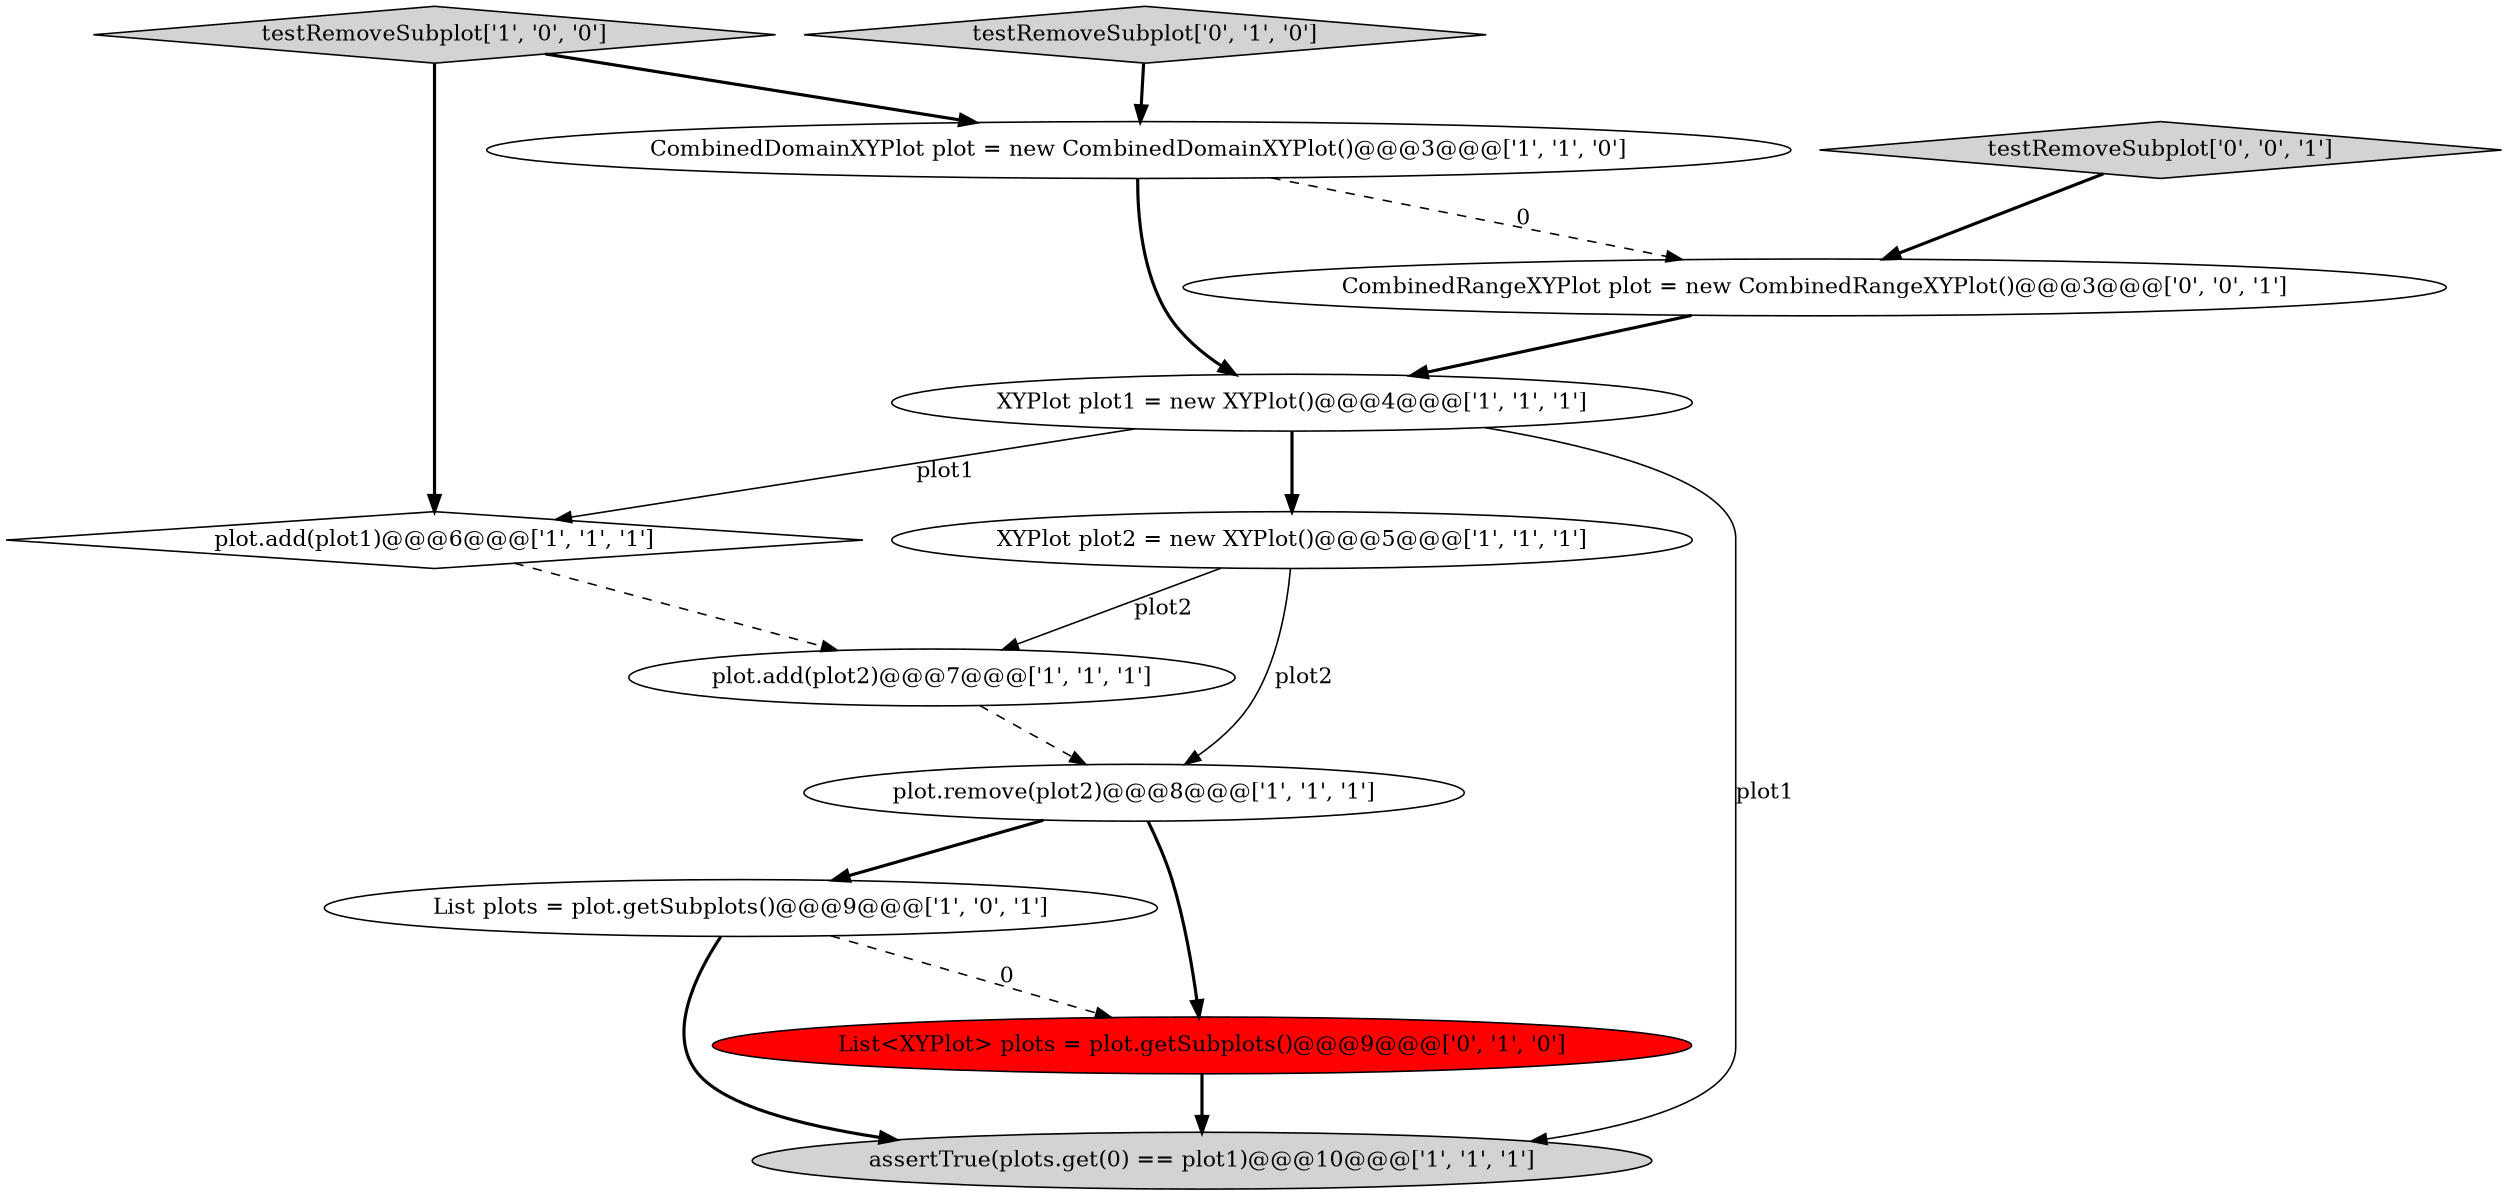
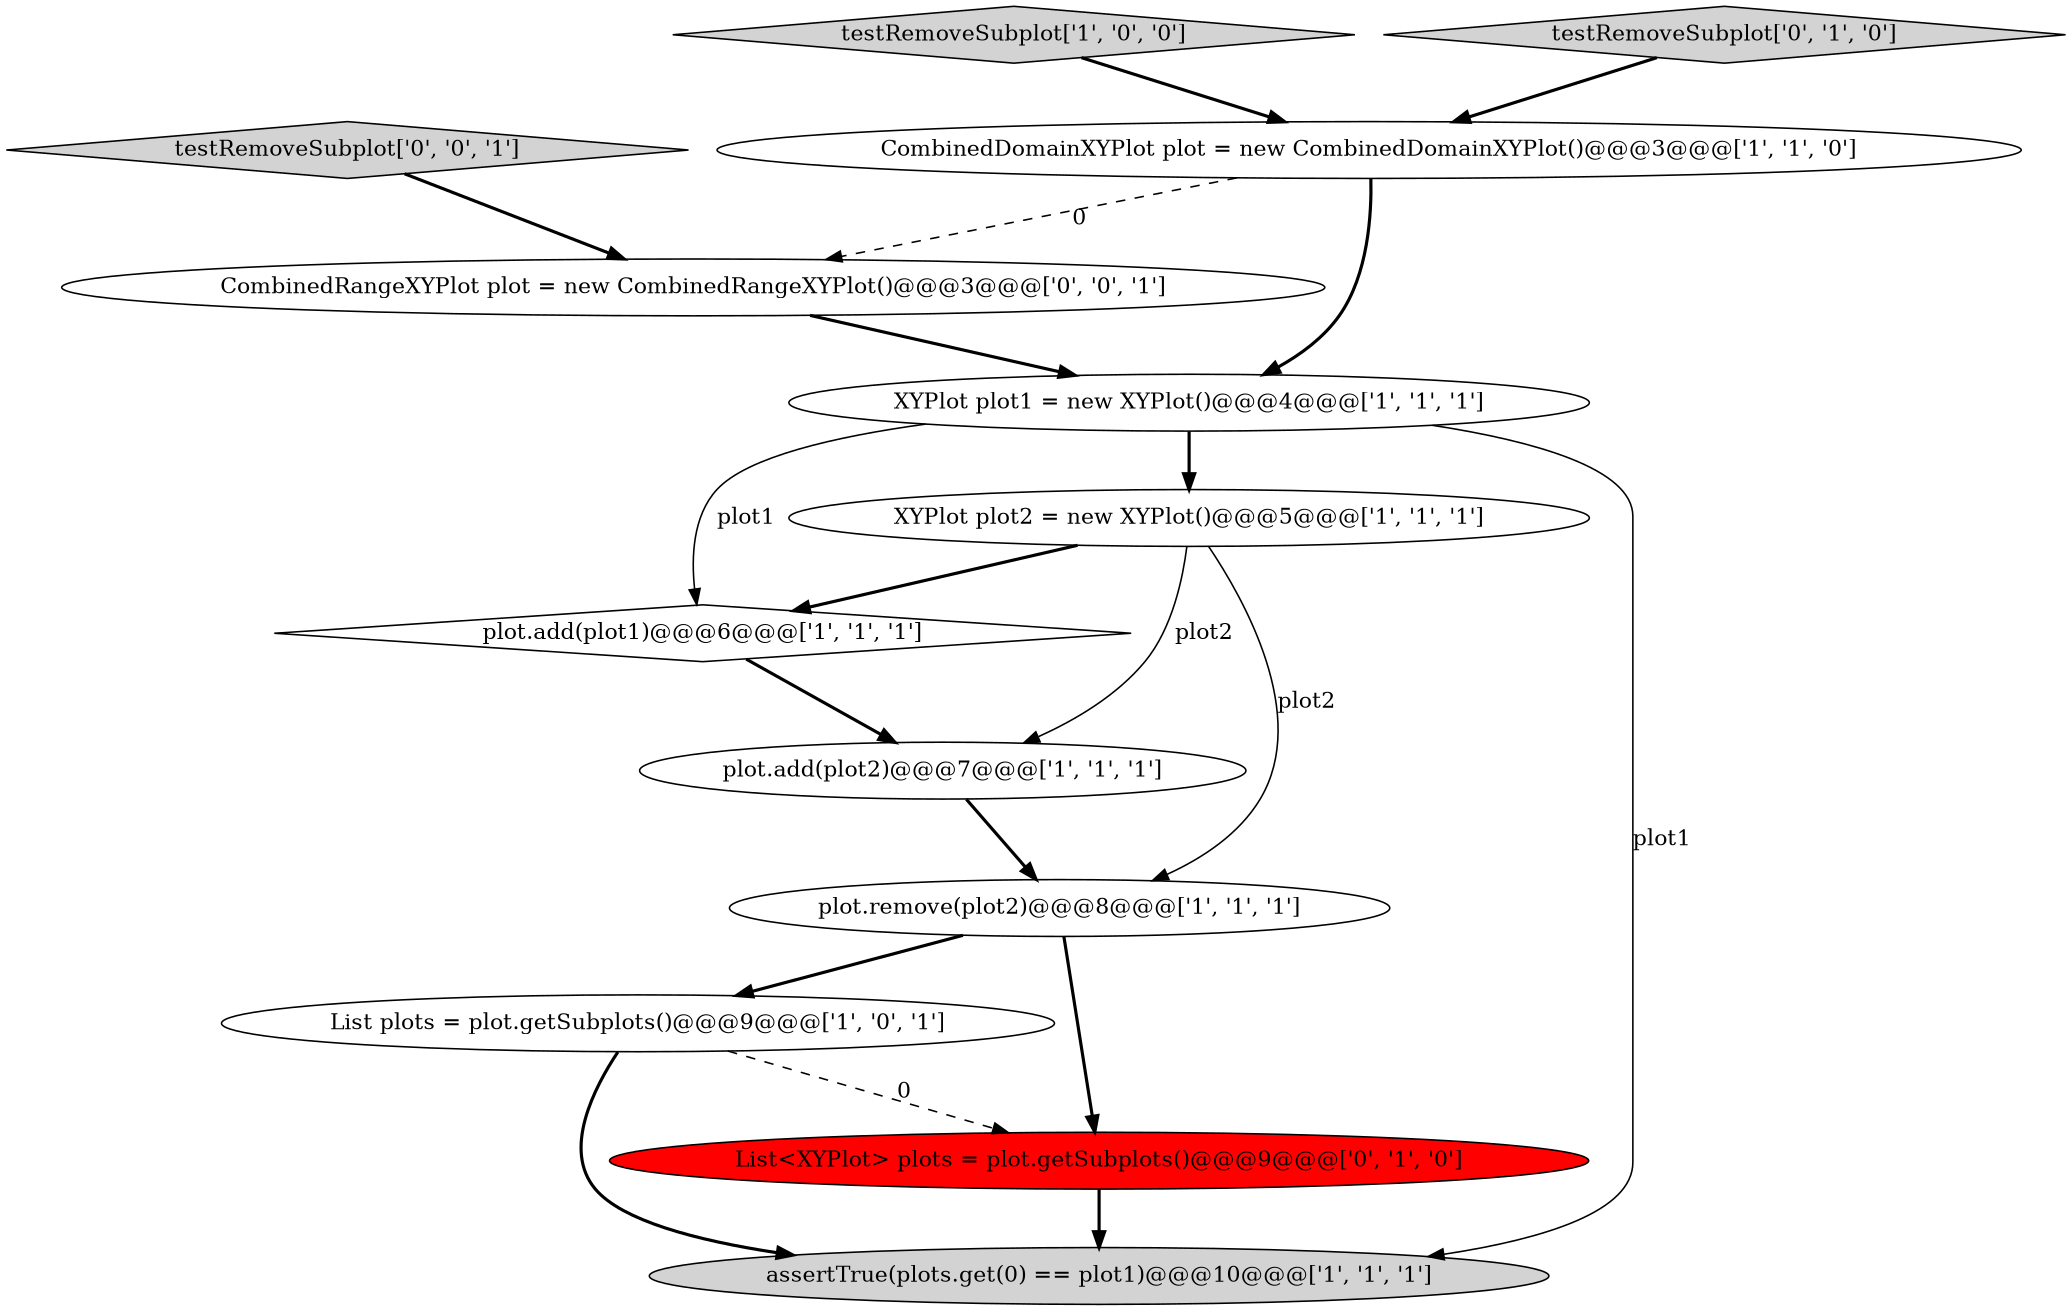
edge "testRemoveSubplot['1', '0', '0']" -> "plot.add(plot1)@@@6@@@['1', '1', '1']": now "XYPlot plot2 = new XYPlot()@@@5@@@['1', '1', '1']" -> "plot.add(plot1)@@@6@@@['1', '1', '1']"
edge "plot.add(plot1)@@@6@@@['1', '1', '1']" -> "plot.add(plot2)@@@7@@@['1', '1', '1']": style dashed -> bold
edge "plot.add(plot2)@@@7@@@['1', '1', '1']" -> "plot.remove(plot2)@@@8@@@['1', '1', '1']": style dashed -> bold
